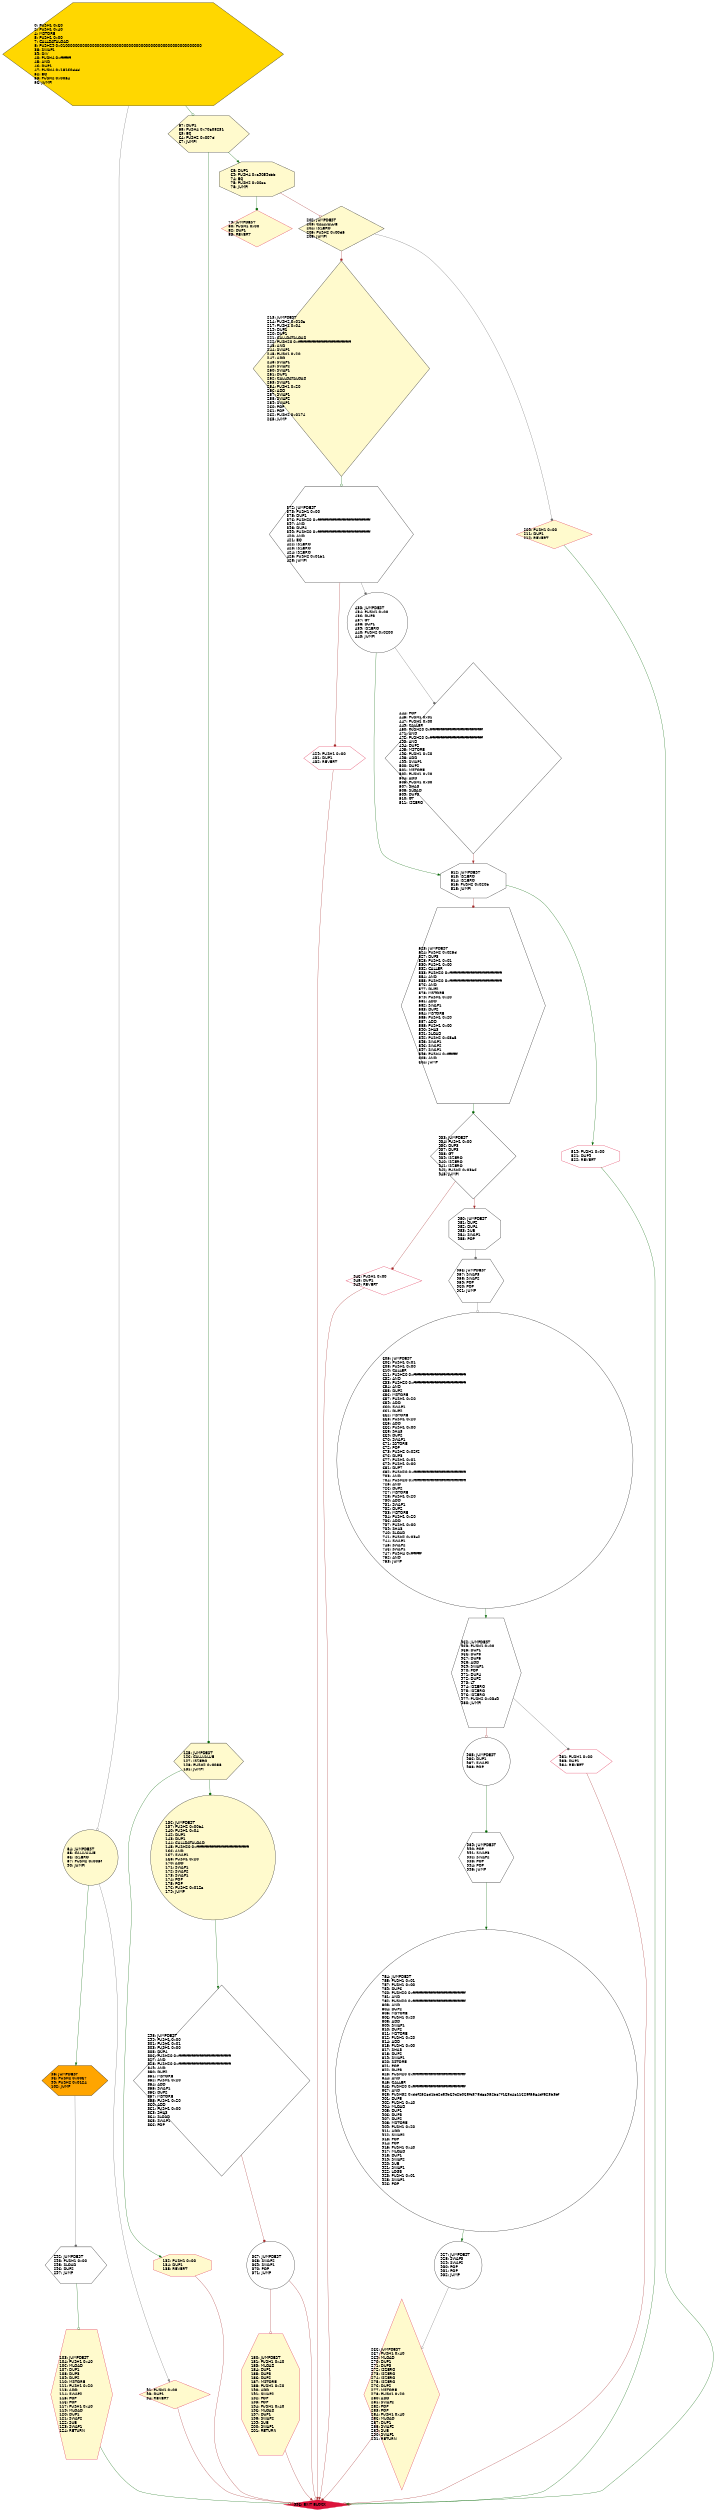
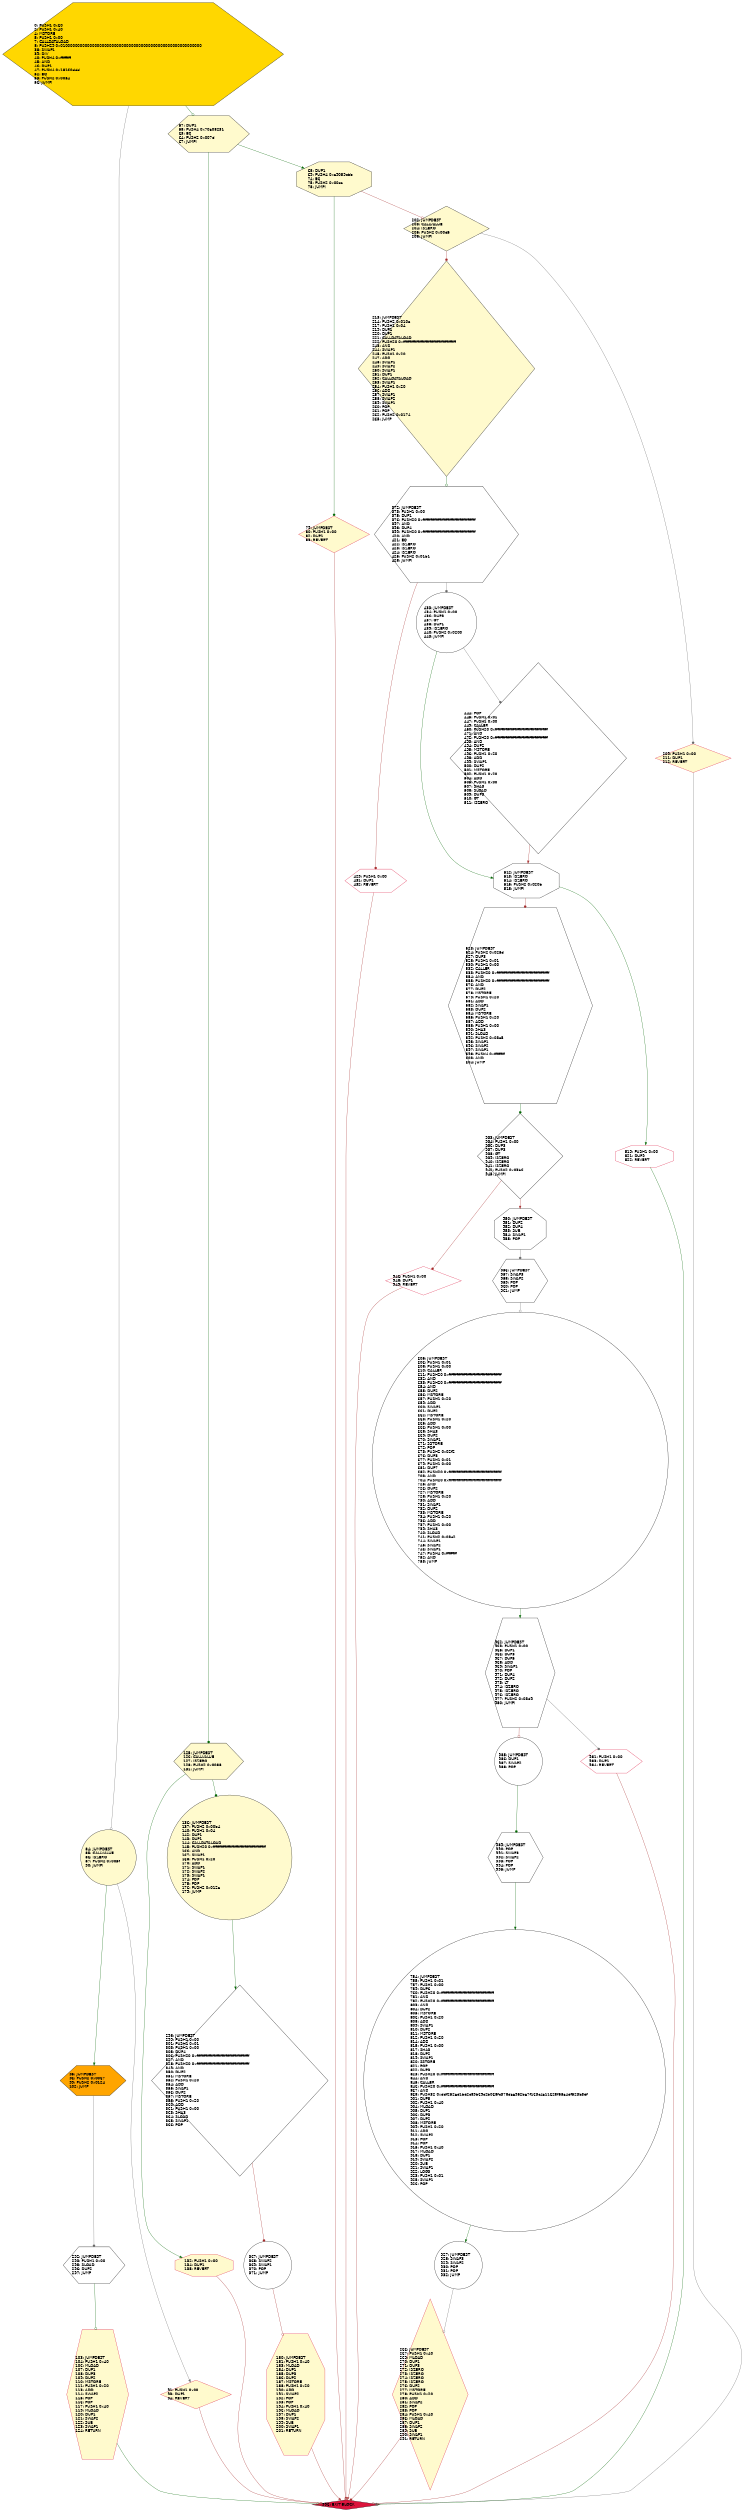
edge "209: PUSH1 0x00 211: DUP1 212: REVERT" -> "996: EXIT BLOCK": color darkgreen -> gray40
edge "367: JUMPDEST 368: SWAP2 369: SWAP1 370: POP 371: JUMP" -> "996: EXIT BLOCK": now "79: JUMPDEST 80: PUSH1 0x00 82: DUP1 83: REVERT" -> "996: EXIT BLOCK"
node "996: EXIT BLOCK": color crimson -> black
